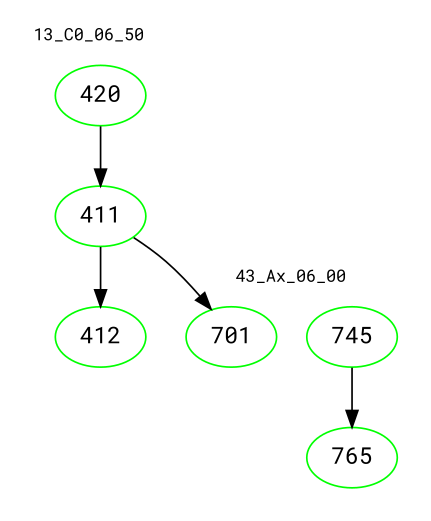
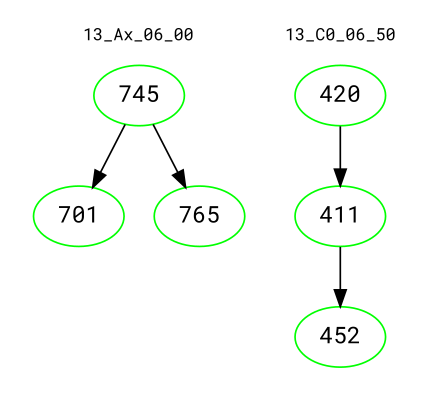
cluster "43_Ax_06_00": label "43_Ax_06_00" -> "13_Ax_06_00"
edge "411" -> "701": now "745" -> "701"
node "412": label "412" -> "452"
